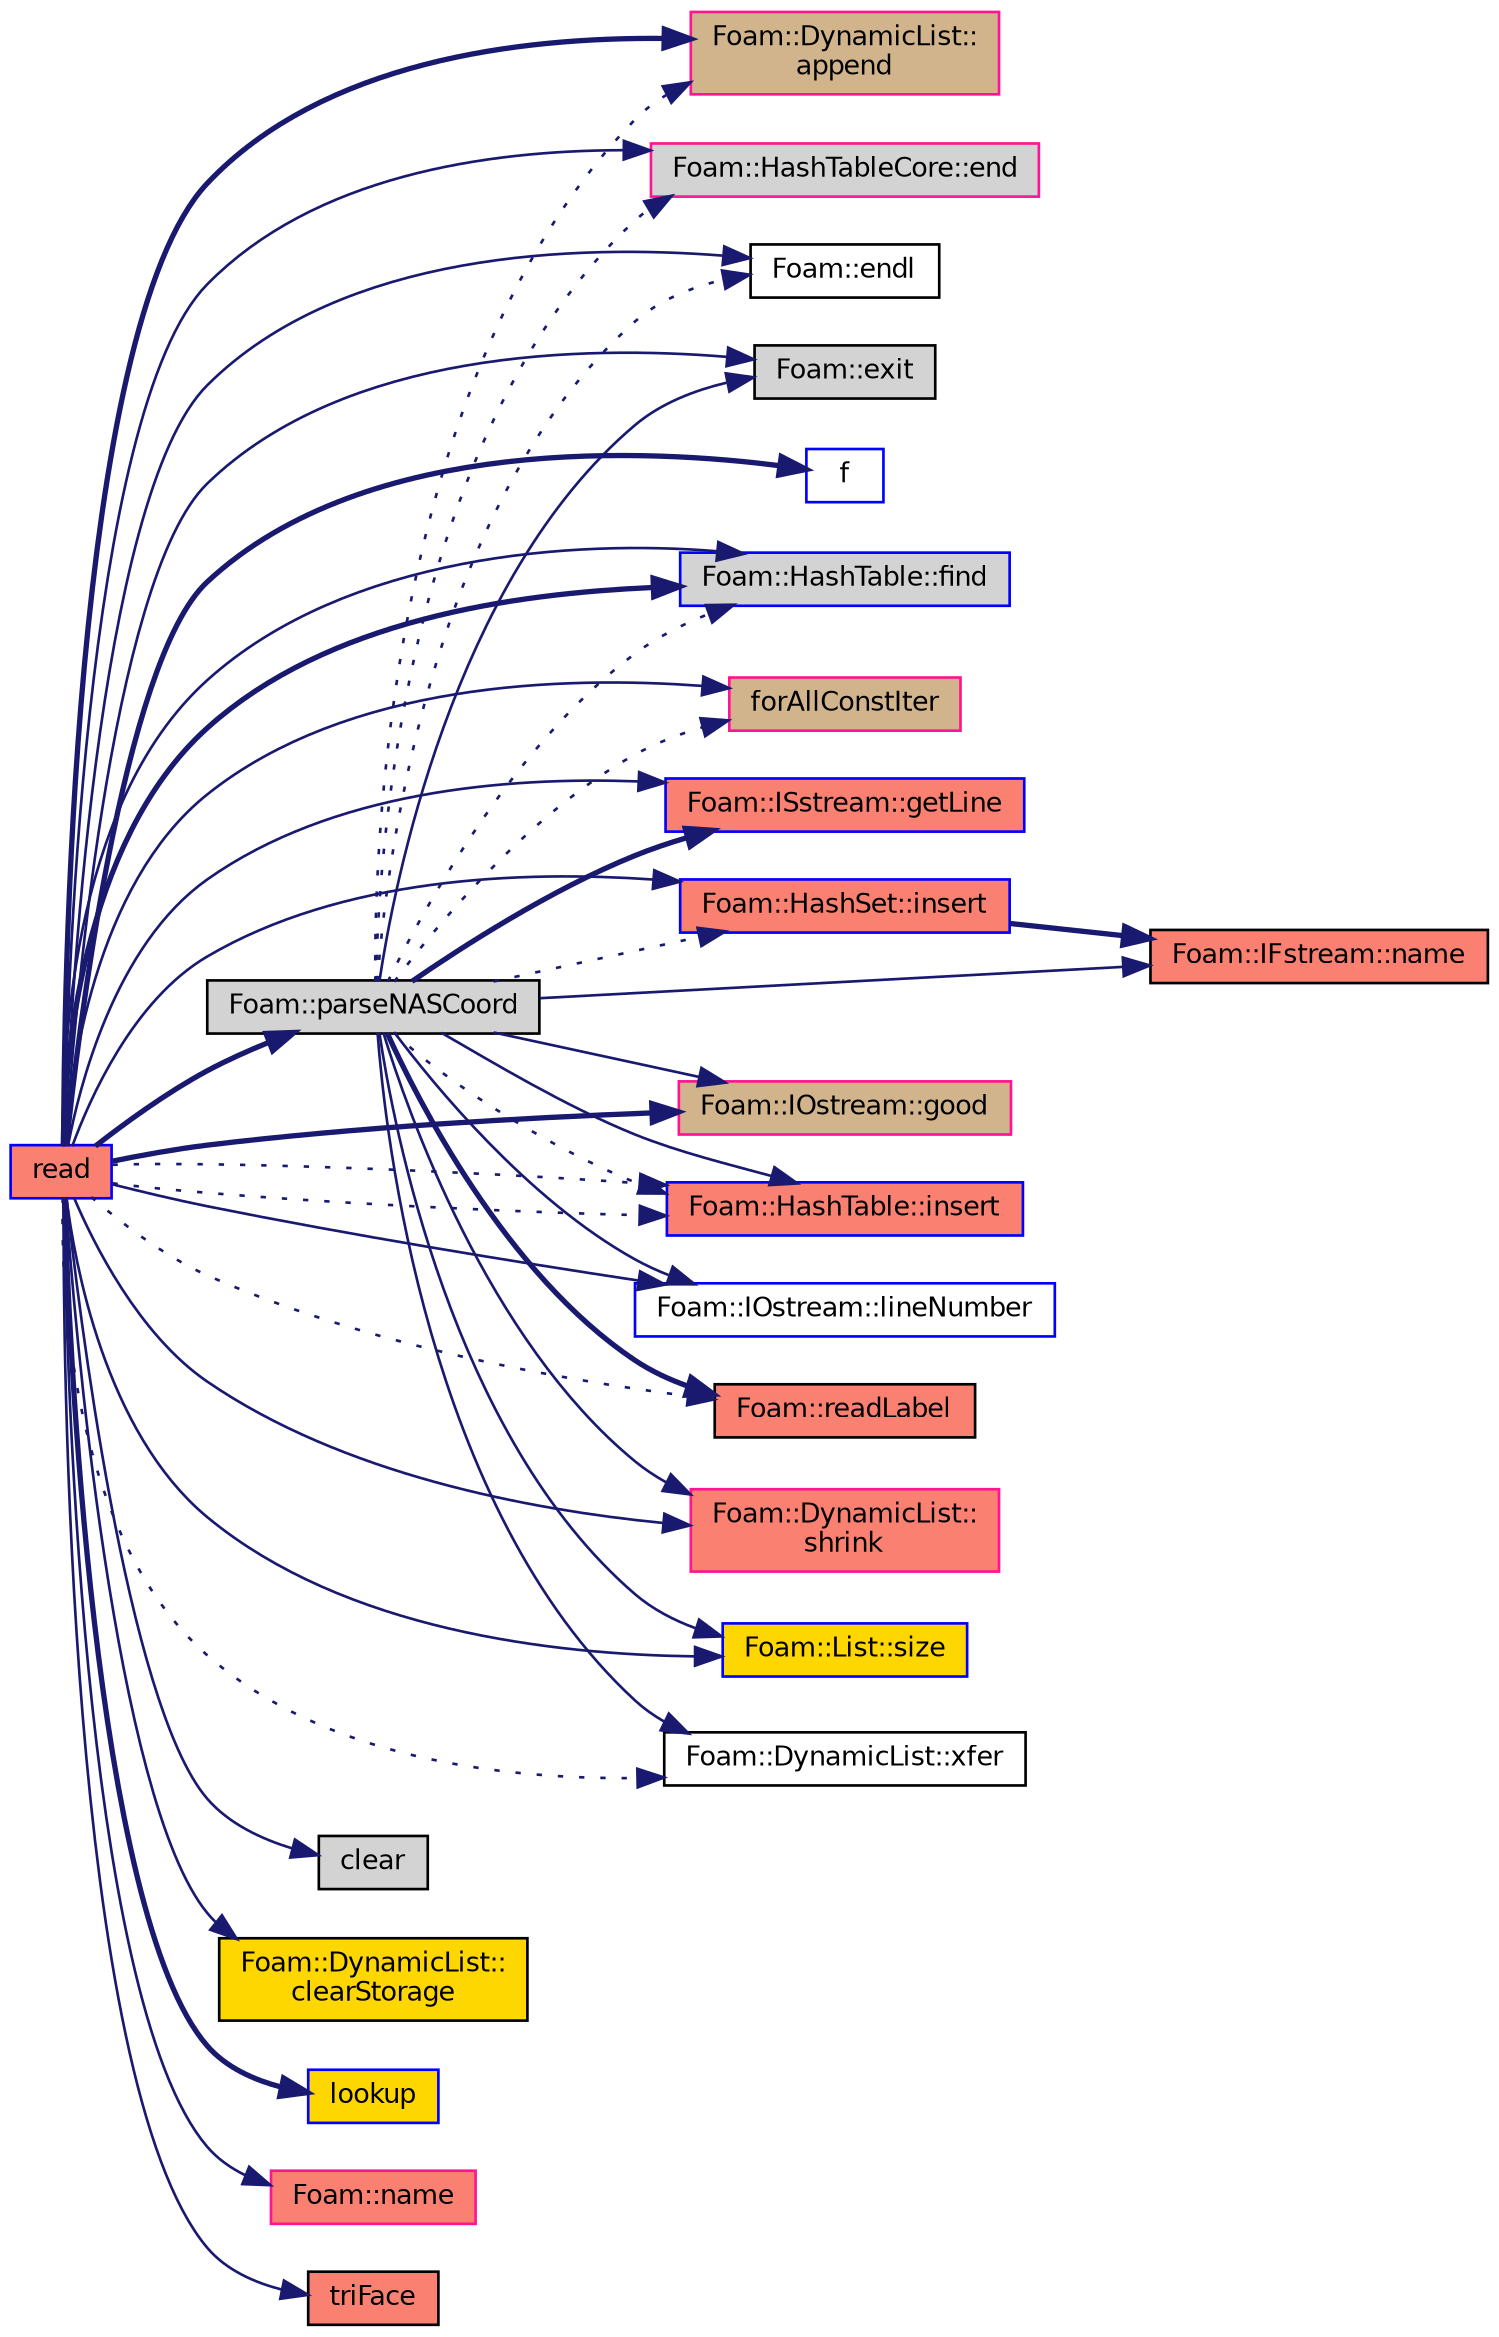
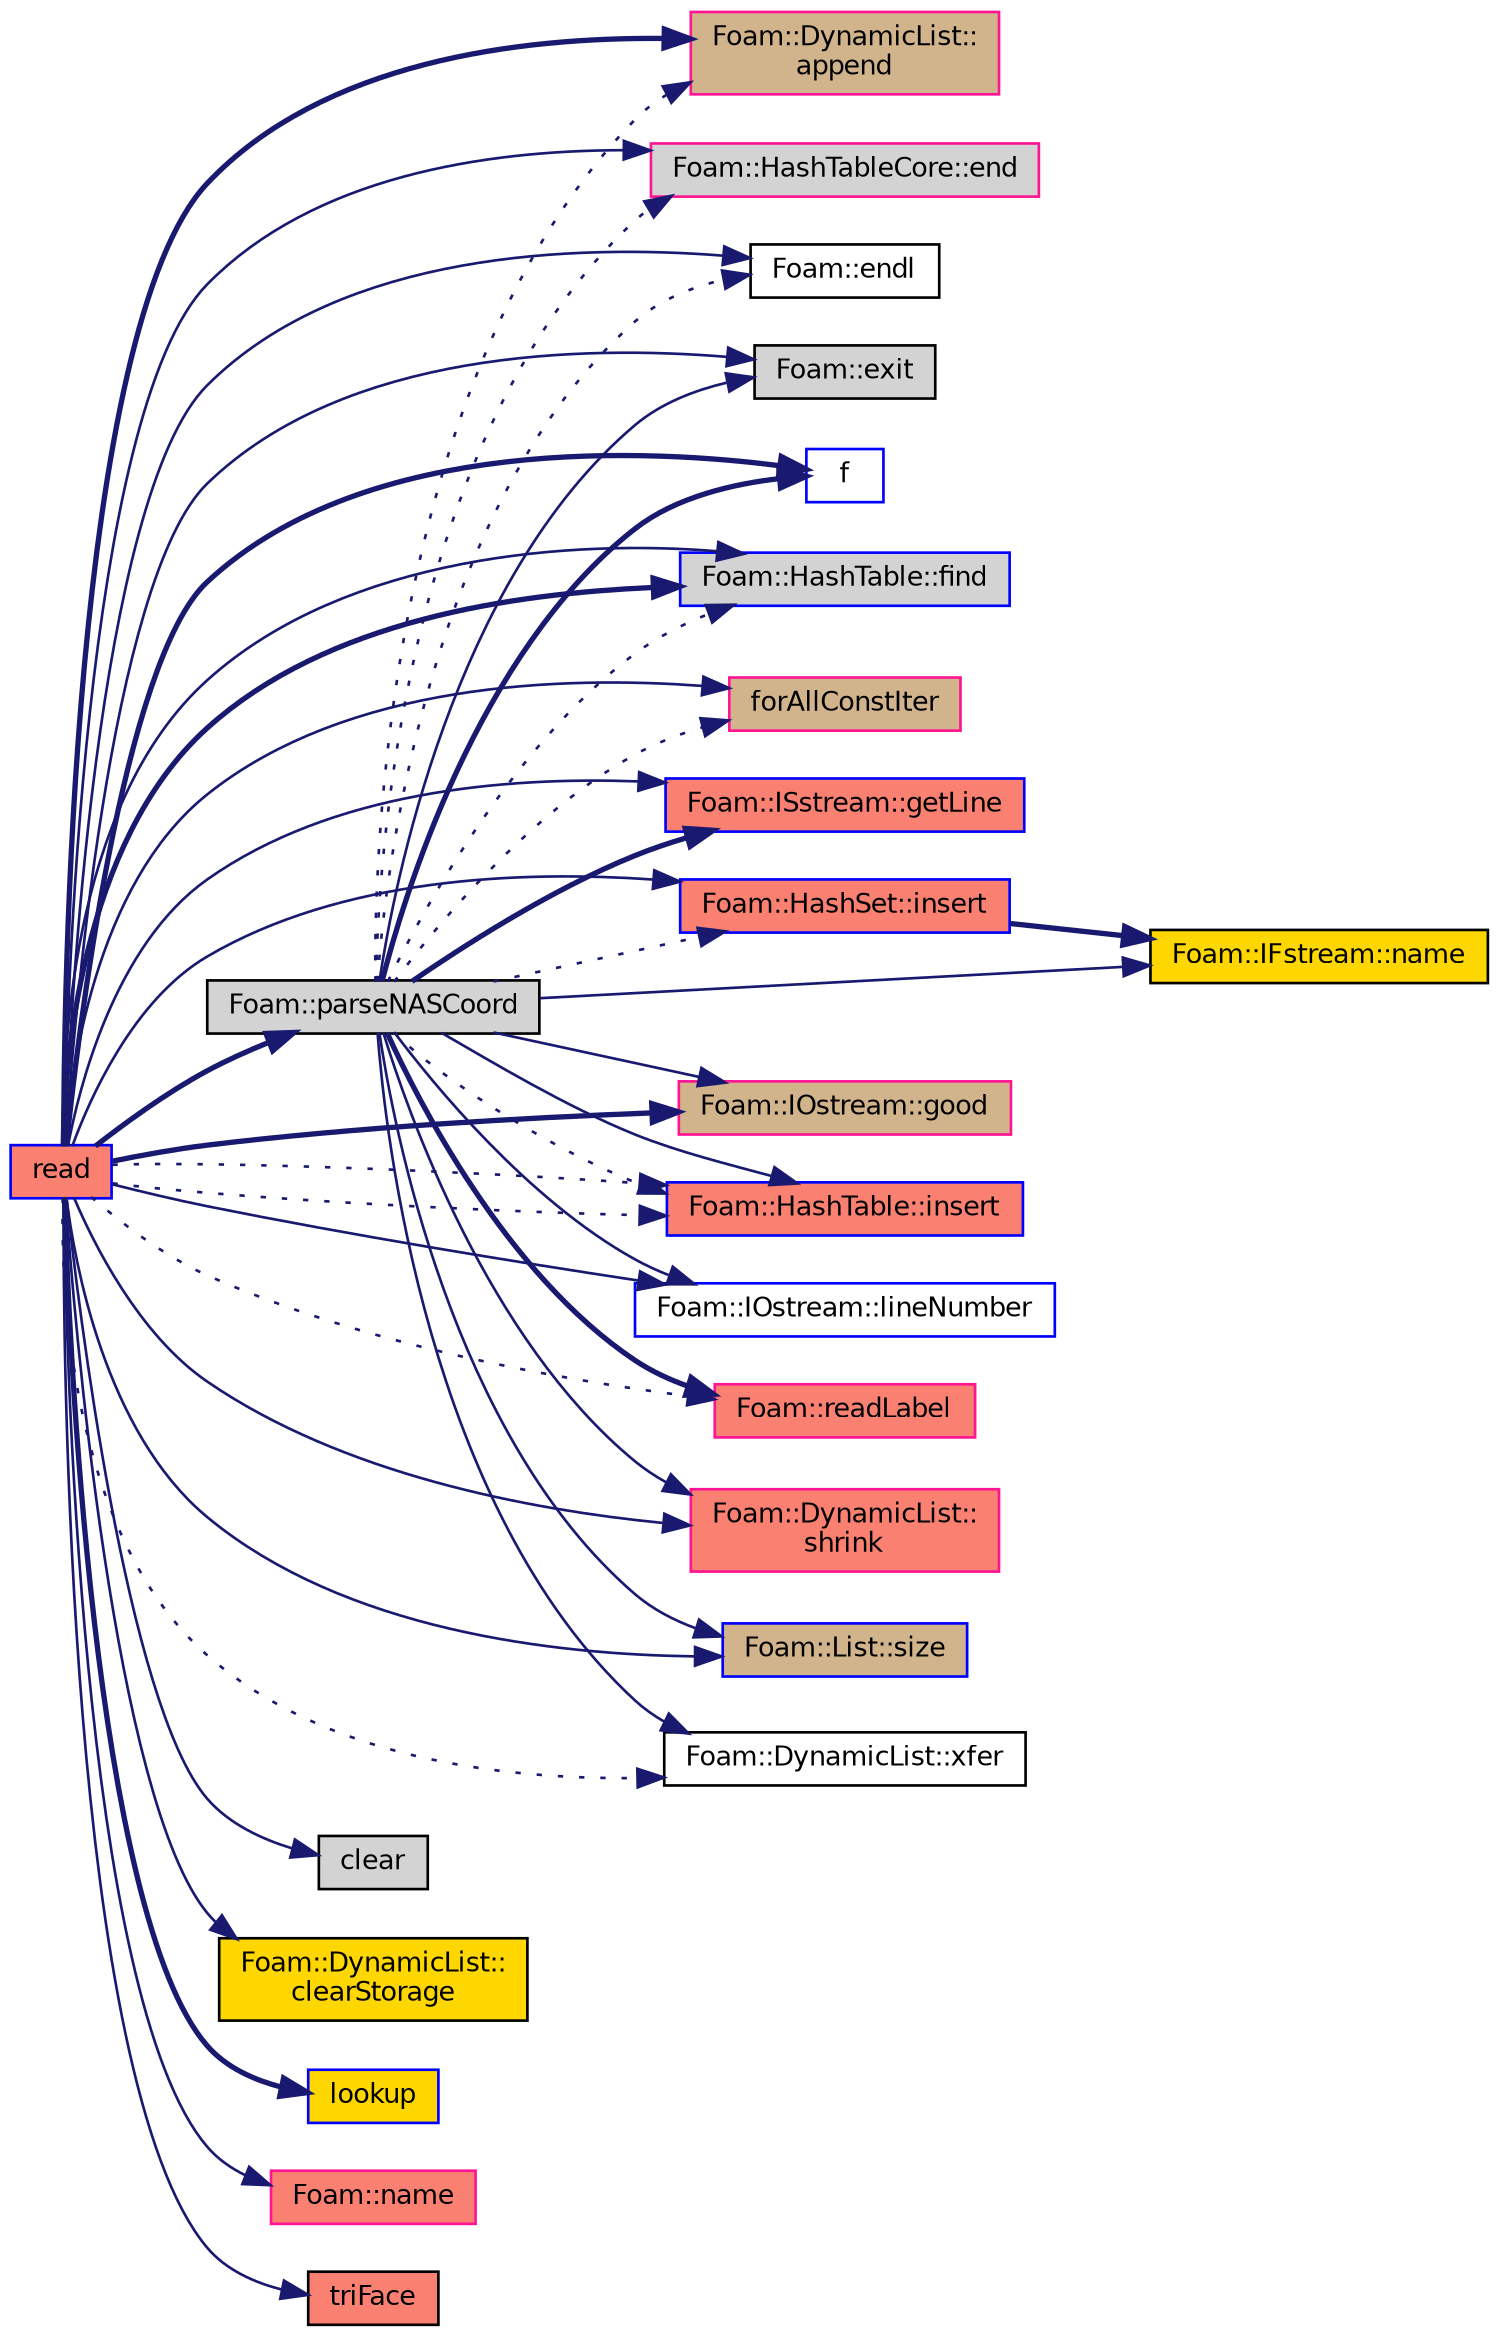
edge "Foam::parseNASCoord" -> "f": added
node "Foam::IFstream::name": fillcolor salmon -> gold
node "Foam::readLabel": color black -> deeppink
node "Foam::List::size": fillcolor gold -> tan
